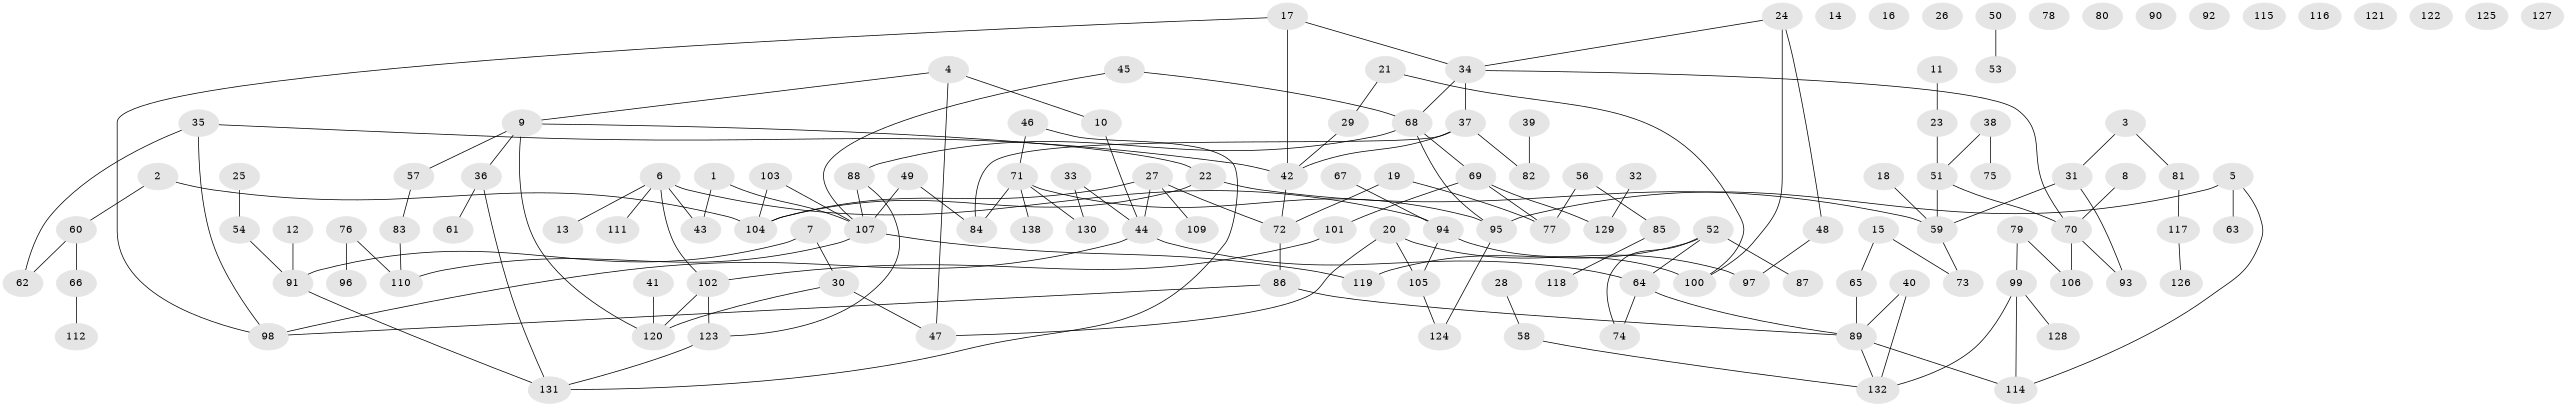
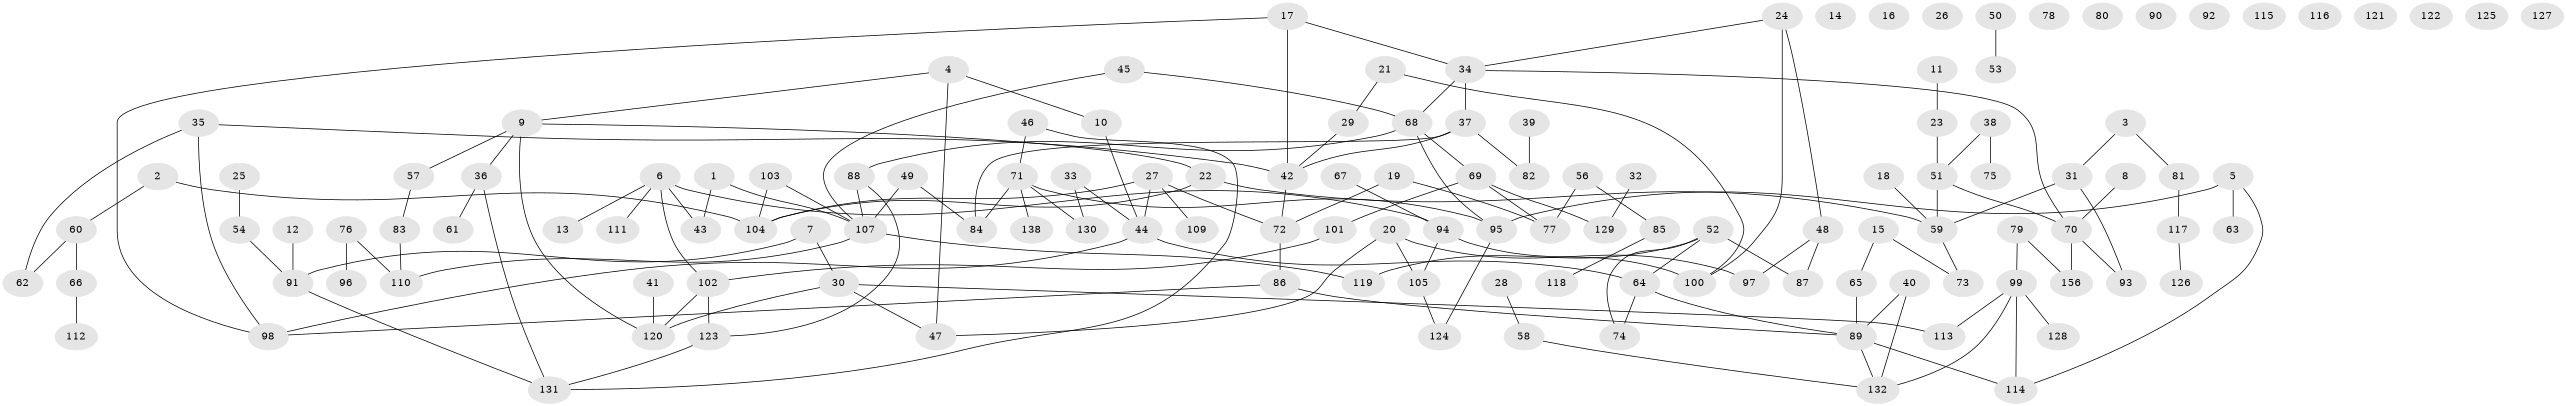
edge "48" -- "87": added
node "106": label "106" -> "156"
node "113": added
